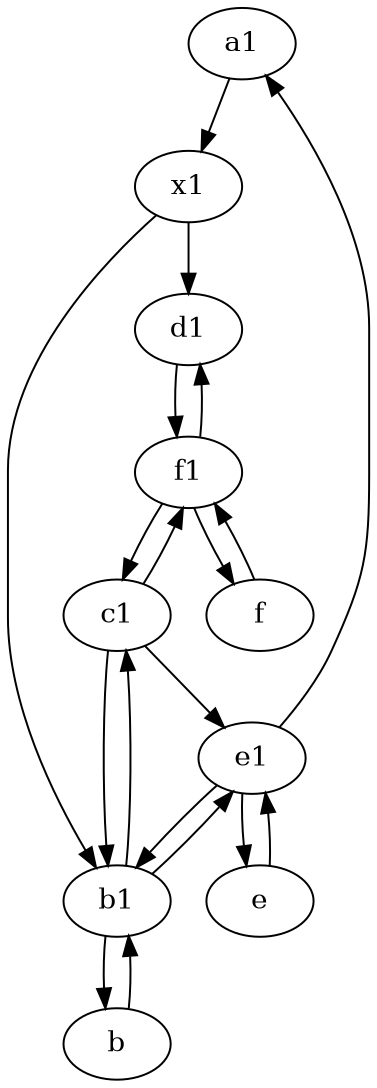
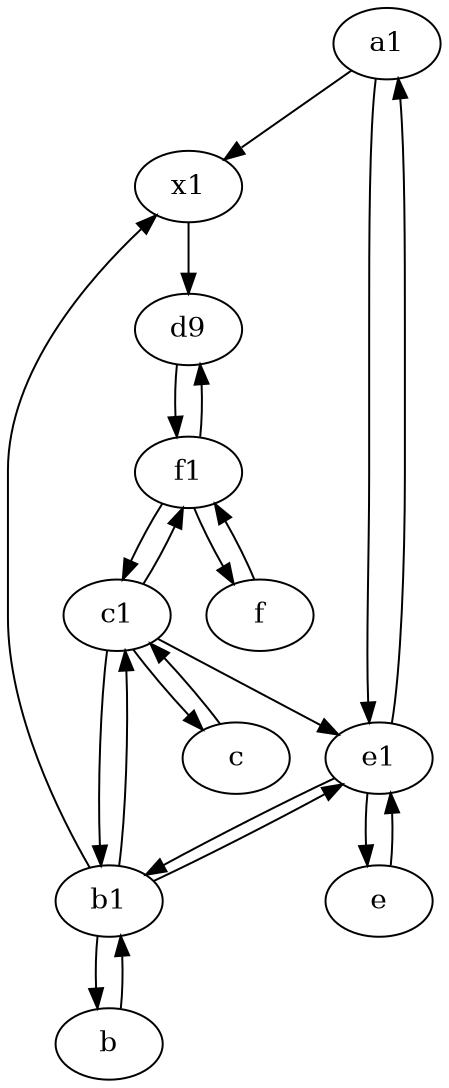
node "d1": label "d1" -> "d9"
edge "a1" -> "e1": added
edge "x1" -> "b1": reversed
node "c": added
